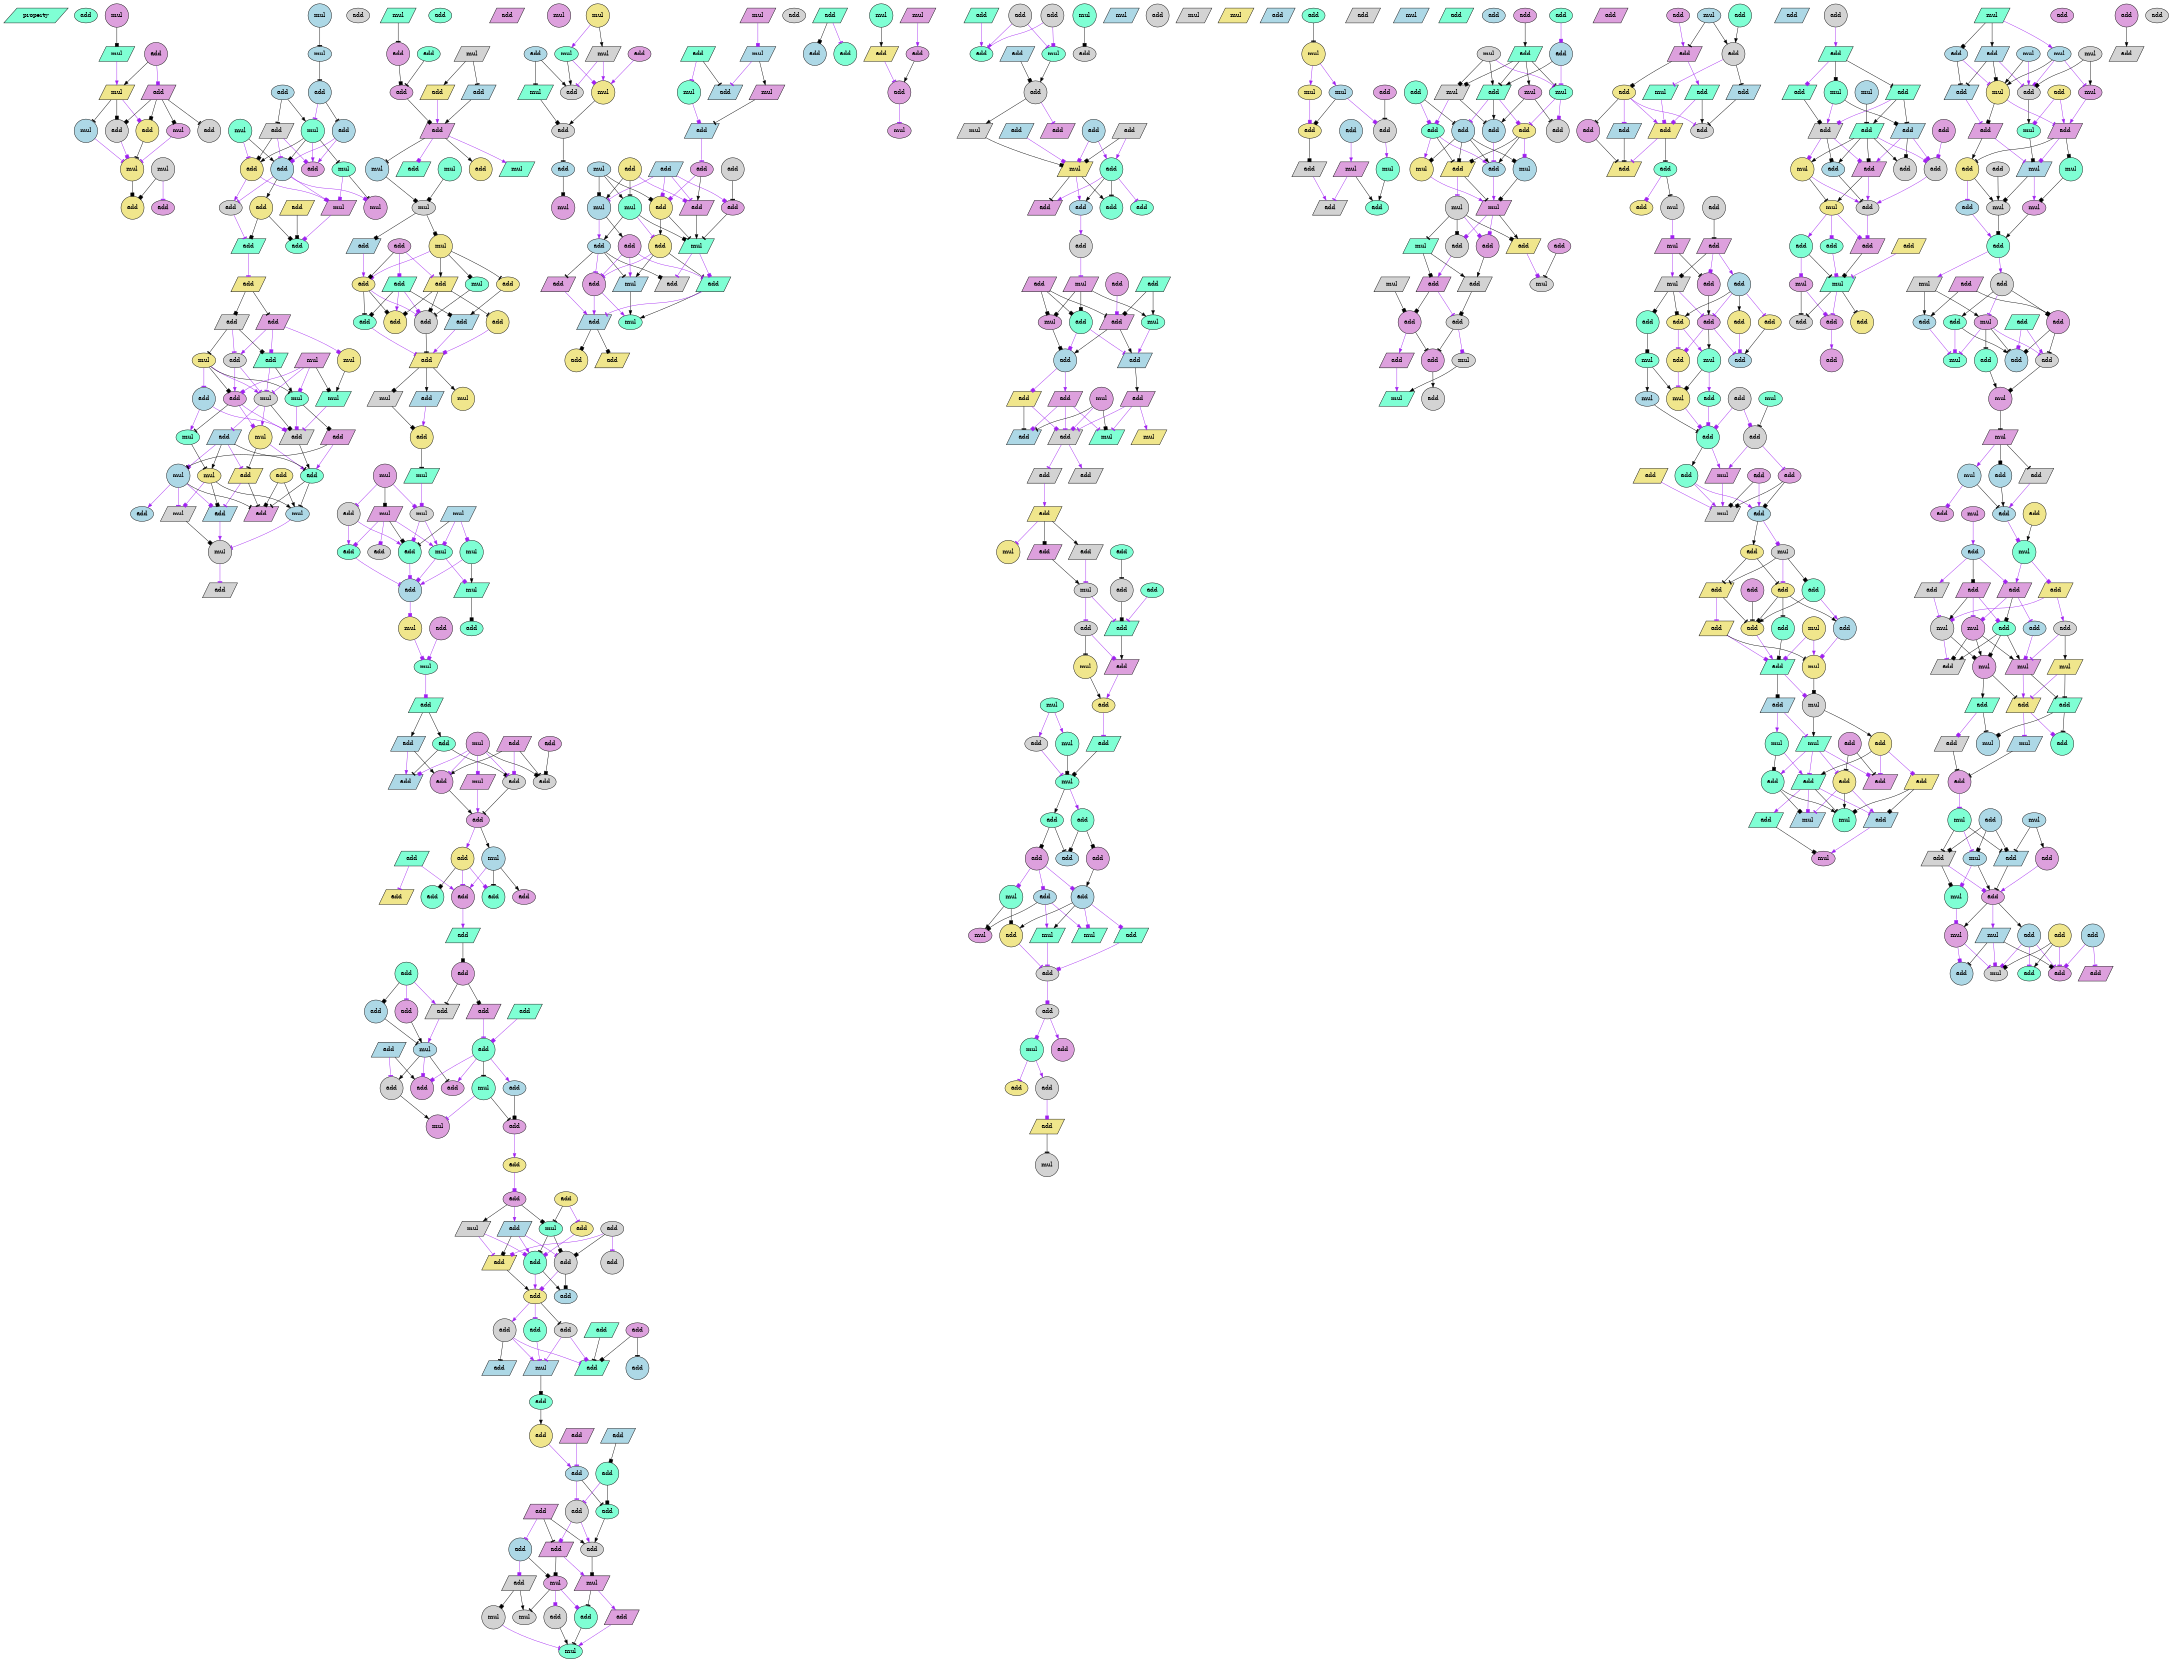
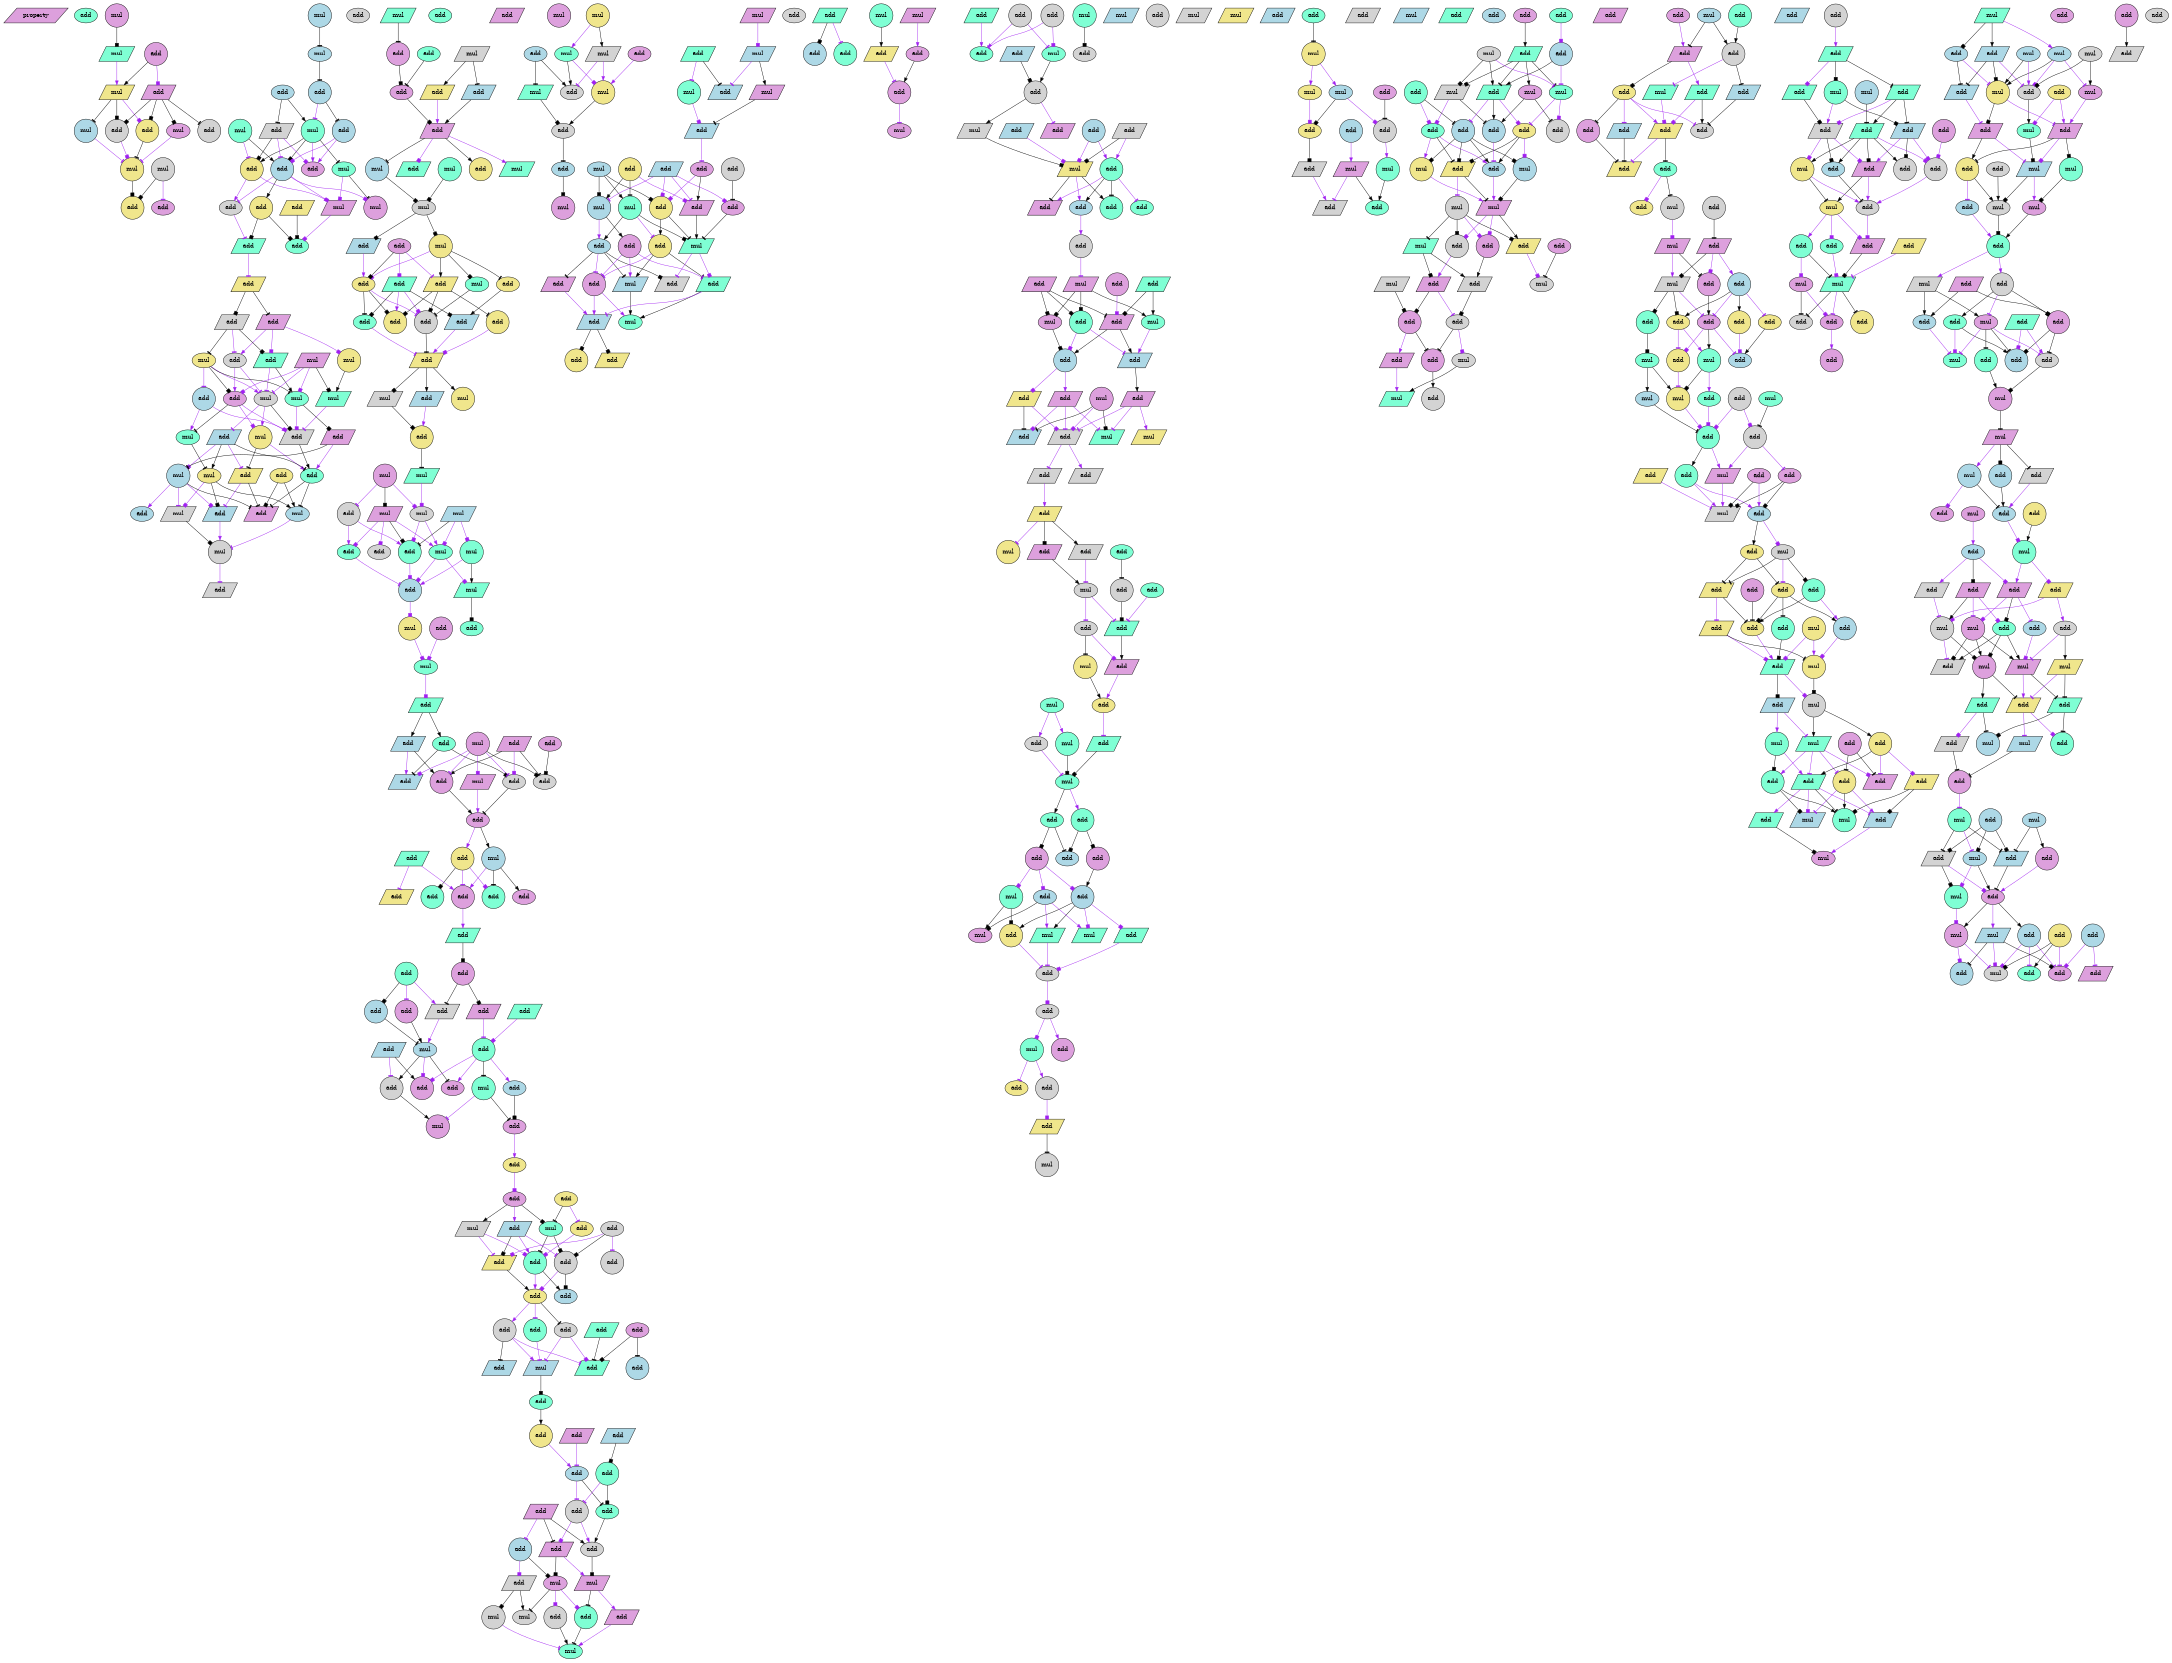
node "property": fillcolor aquamarine -> plum
